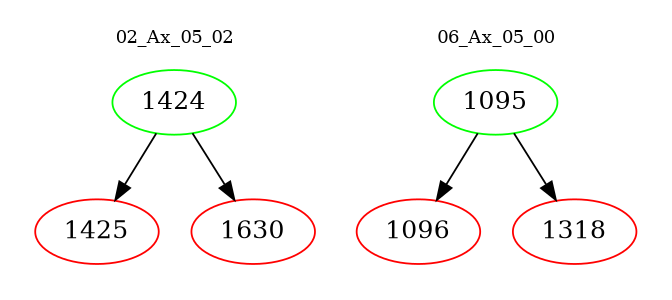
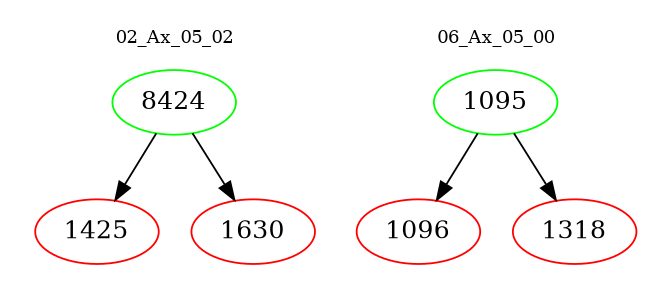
node "1424": label "1424" -> "8424"
